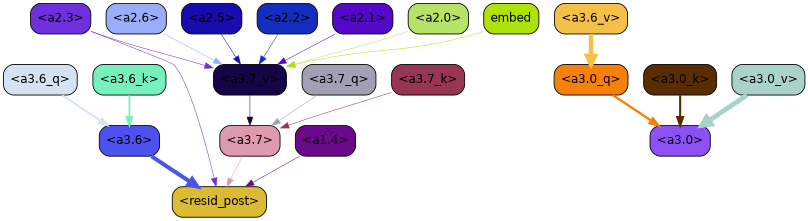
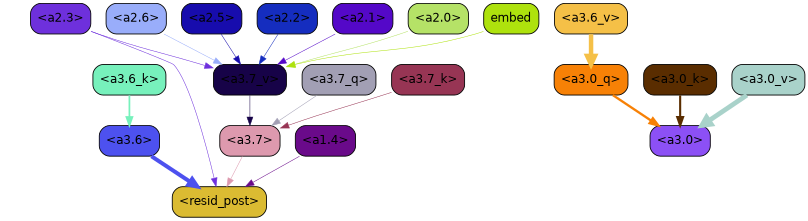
node "<a3.6_q>": removed
